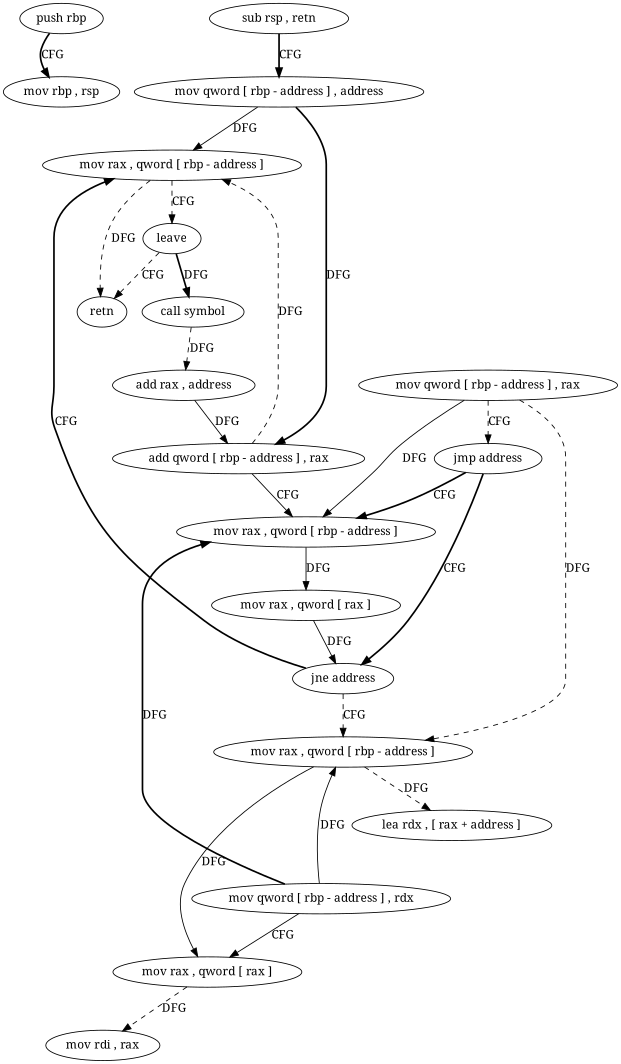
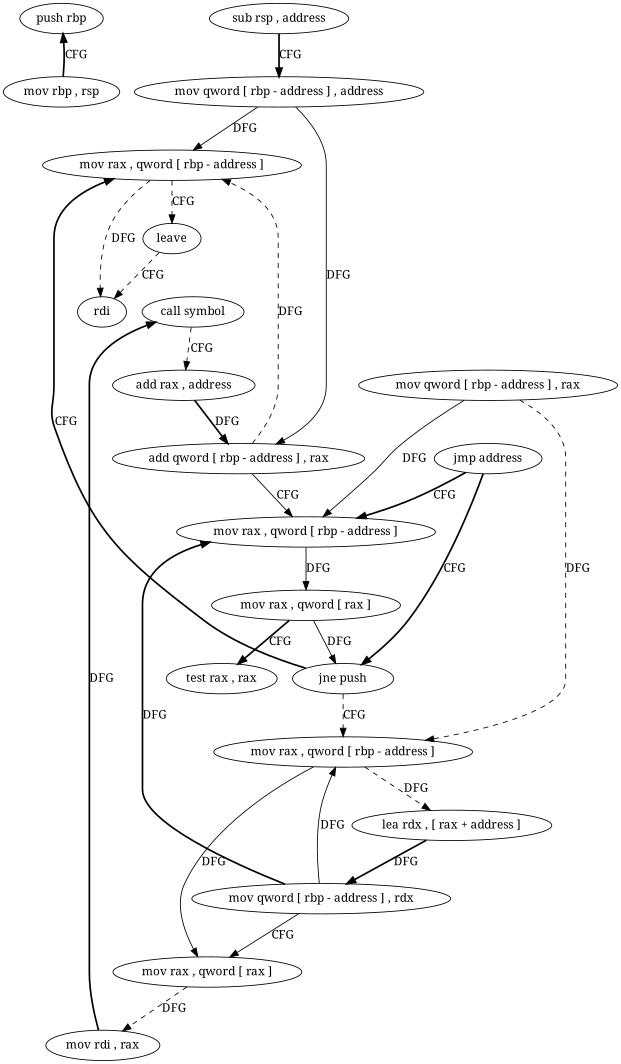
node "sub rsp , retn": label "sub rsp , retn" -> "sub rsp , address"
edge "push rbp" -> "mov rbp , rsp": reversed
edge "leave" -> "call symbol": now "mov rdi , rax" -> "call symbol"
edge "mov qword [ rbp - address ] , address" -> "add qword [ rbp - address ] , rax": style bold -> solid
node "retn": label "retn" -> "rdi"
edge "call symbol" -> "add rax , address": label "DFG" -> "CFG"
edge "add rax , address" -> "add qword [ rbp - address ] , rax": style solid -> bold
edge "mov qword [ rbp - address ] , rax" -> "jmp address": removed, label "CFG"
node "test rax , rax": added
node "jne address": label "jne address" -> "jne push"
edge "lea rdx , [ rax + address ]" -> "mov qword [ rbp - address ] , rdx": added, label "DFG"
